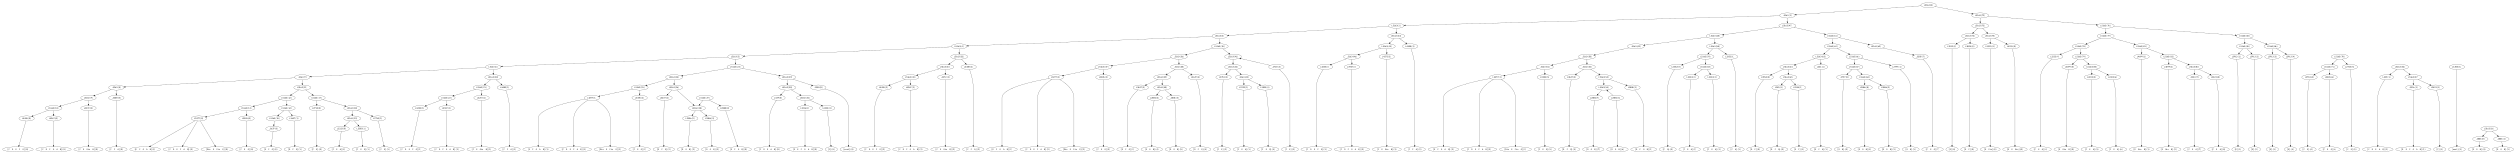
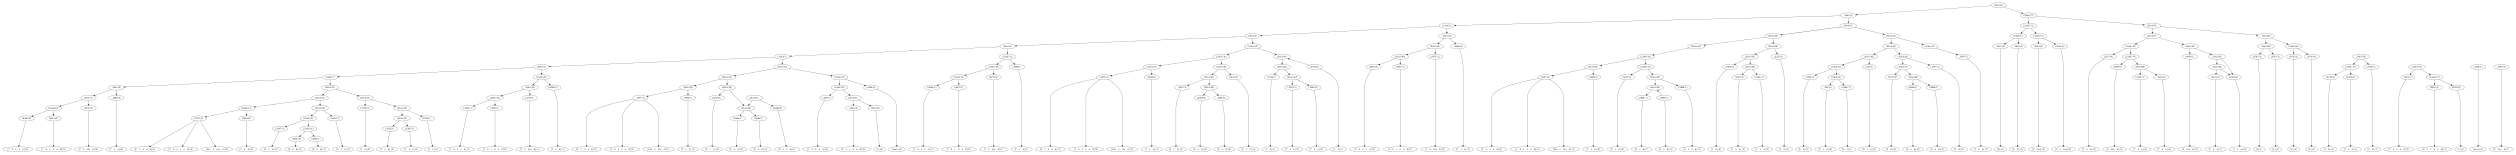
edge "L5163(82)" -> "L4699(2)": now "L5163(82)" -> "L2223(8)"
edge "L5163(15)" -> "L5163(16)": added
